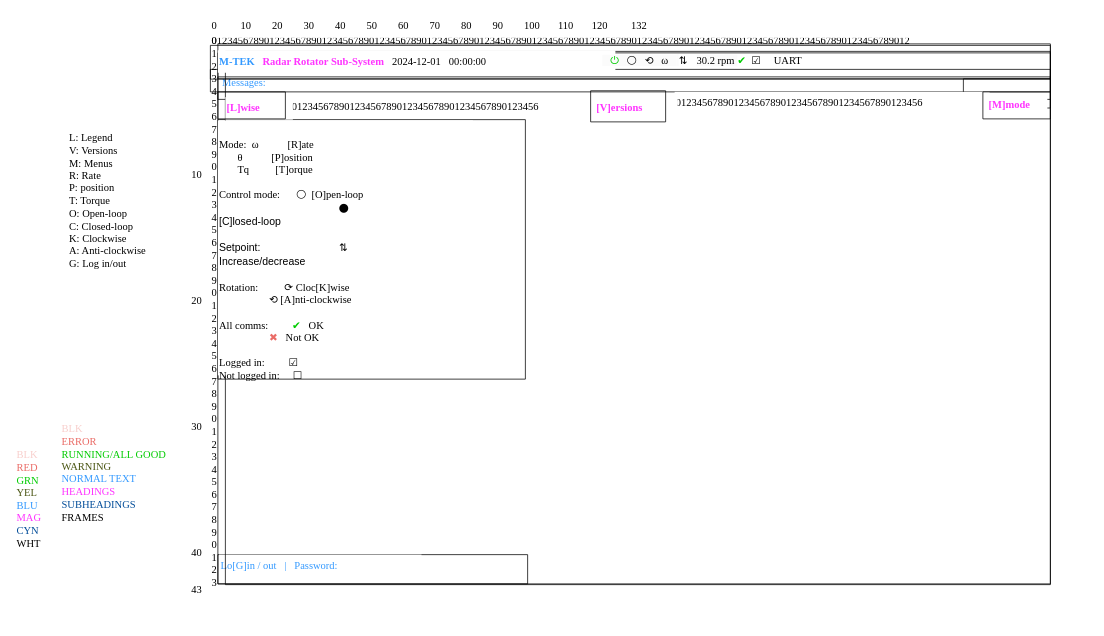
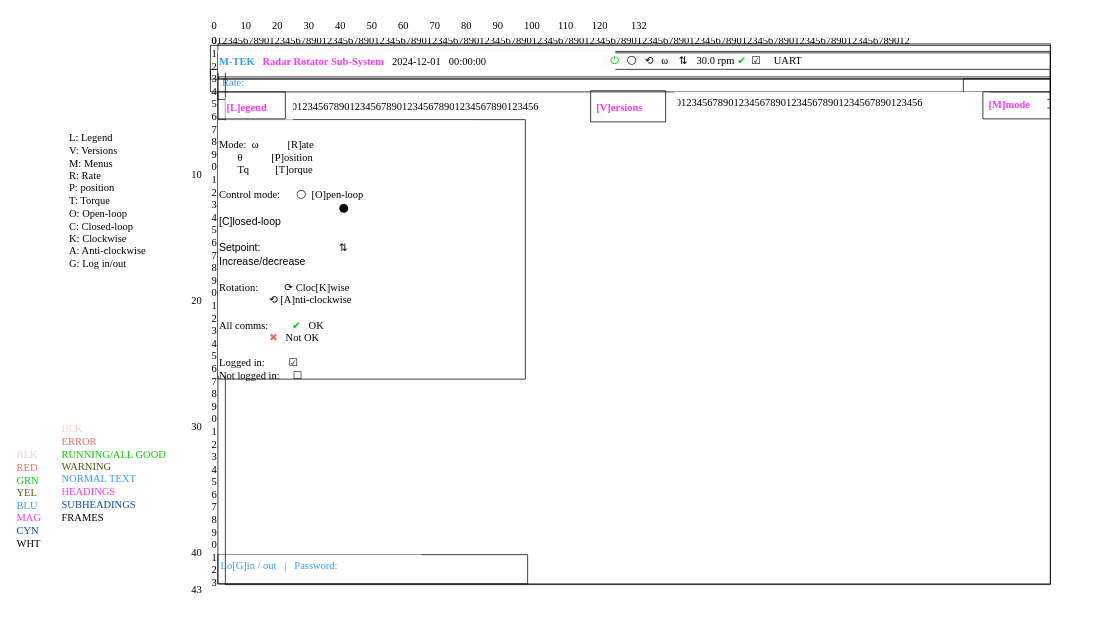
node "⏻ ⚪ ⟲ ω ⇅ 30.2 rpm ✔ ☑ UART": label "⏻ ⚪ ⟲ ω ⇅ 30.2 rpm ✔ ☑ UART" -> "⏻ ⚪ ⟲ ω ⇅ 30.0 rpm ✔ ☑ UART"
node "Messages:": label "Messages:" -> "Rate:"
node "[L]wise": label "[L]wise" -> "[L]egend"
